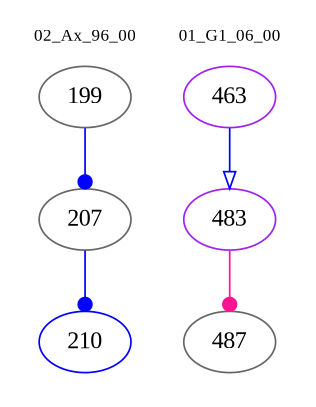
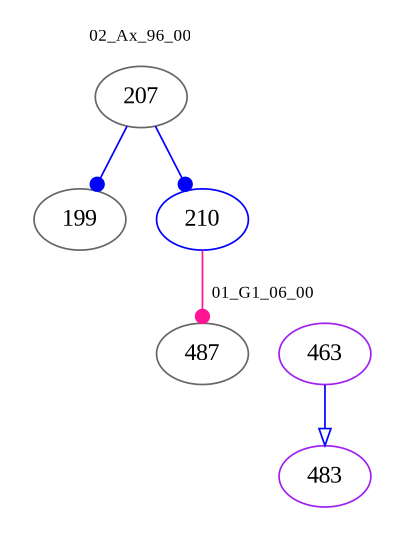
edge "199" -> "207": reversed
edge "483" -> "487": now "210" -> "487"
